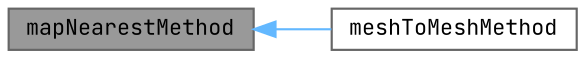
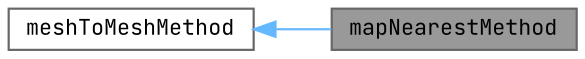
edge "meshToMeshMethod" -> "mapNearestMethod": reversed
